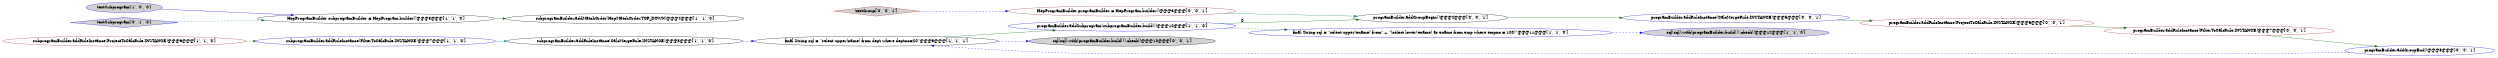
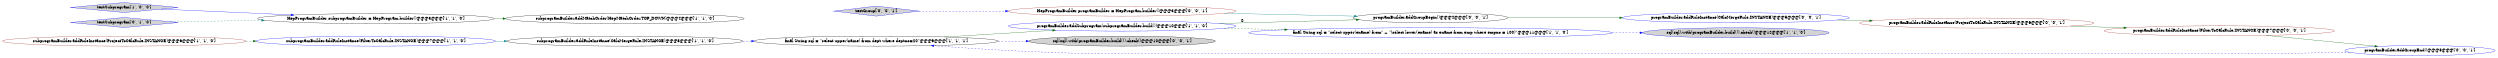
node "testSubprogram['1', '0', '0']": shape ellipse -> diamond
node "testGroup['0', '0', '1']": color brown -> blue
